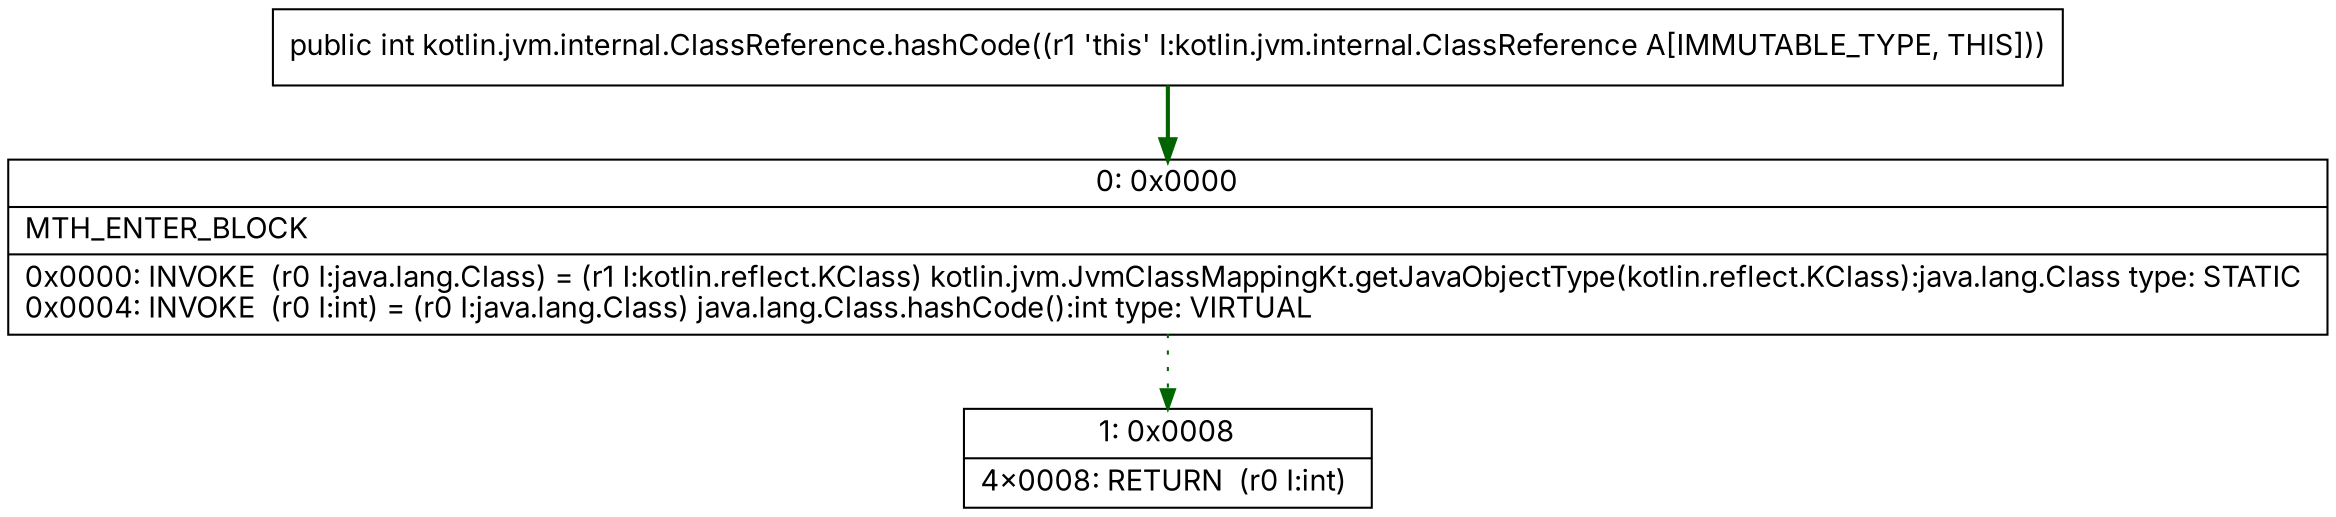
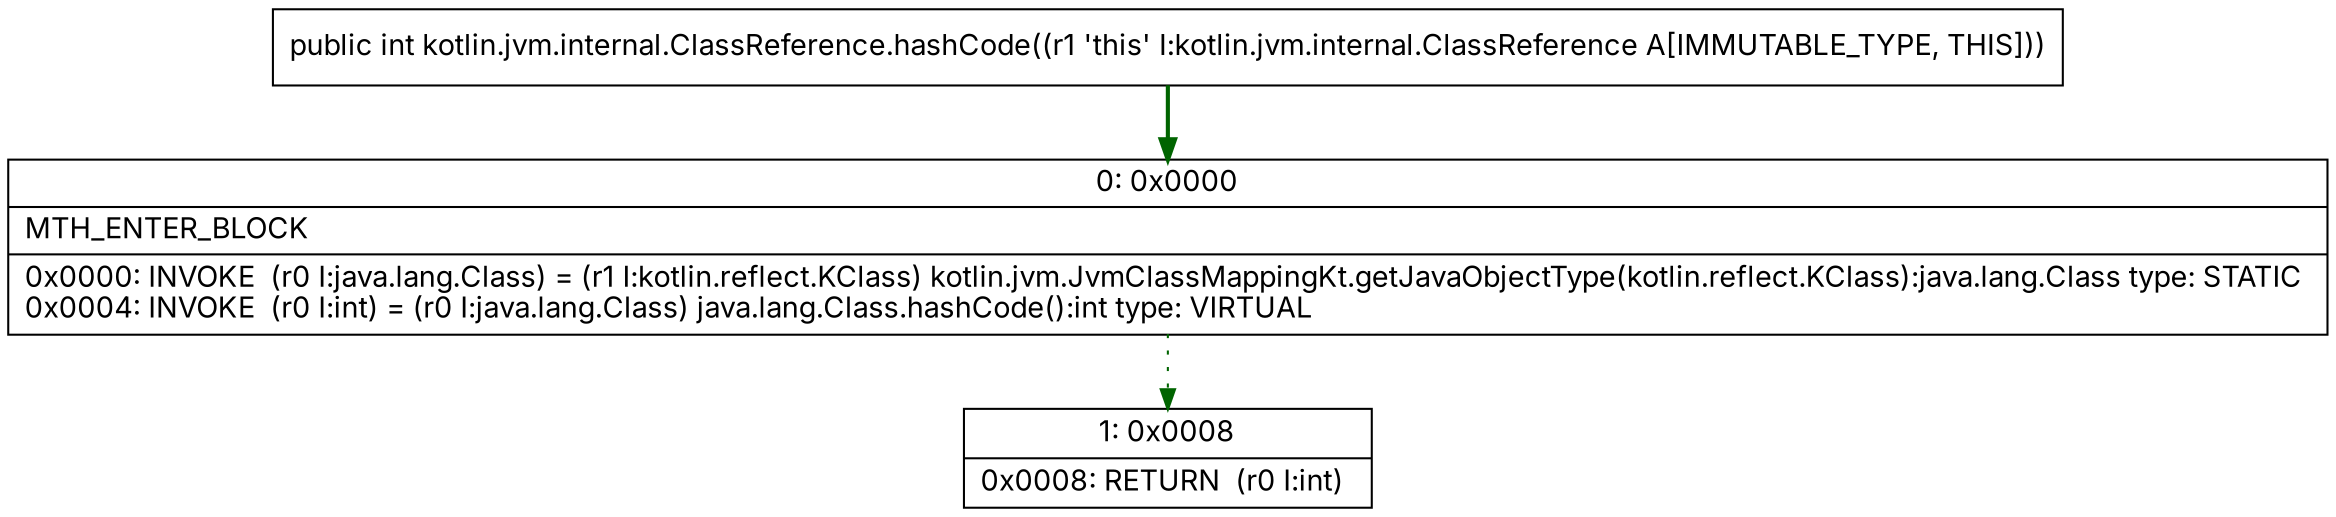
node "1: 0x0008": text "4x0008: RETURN  (r0 I:int)" -> "0x0008: RETURN  (r0 I:int)"
